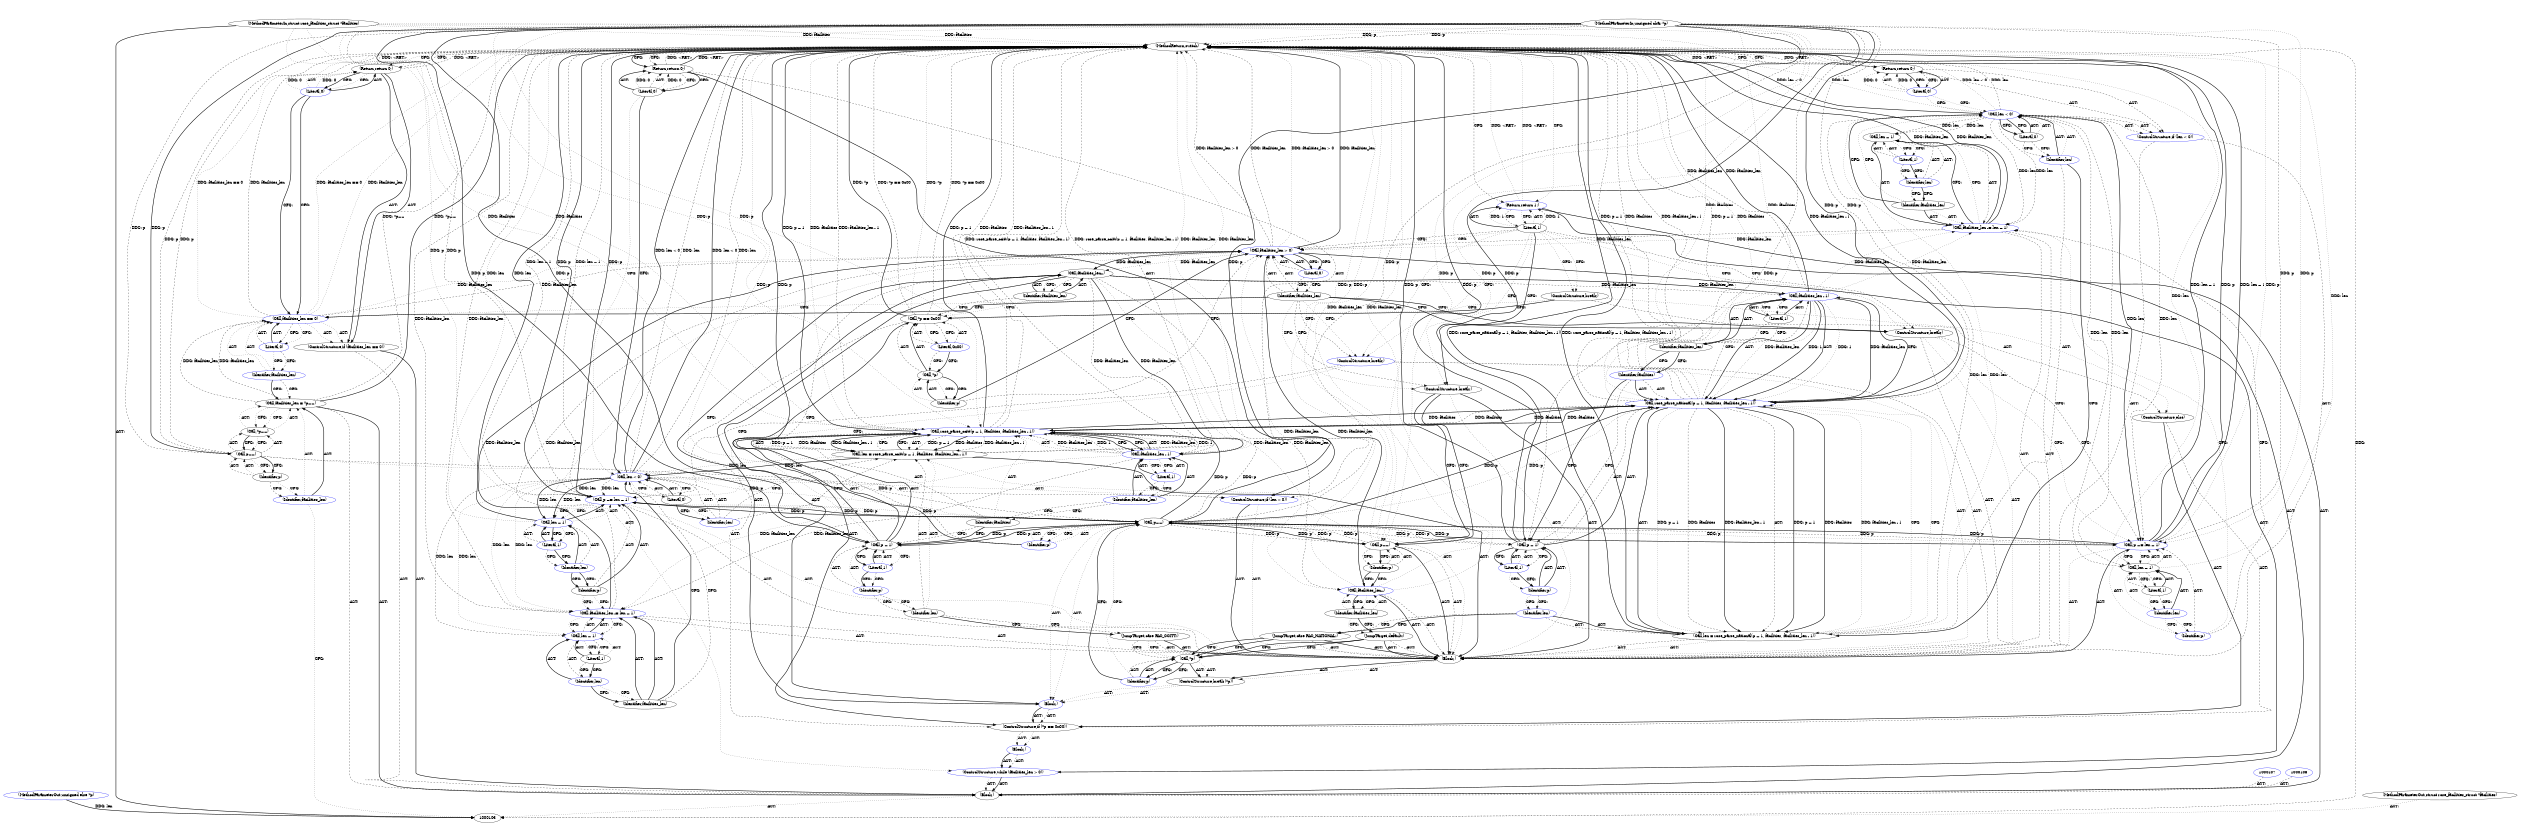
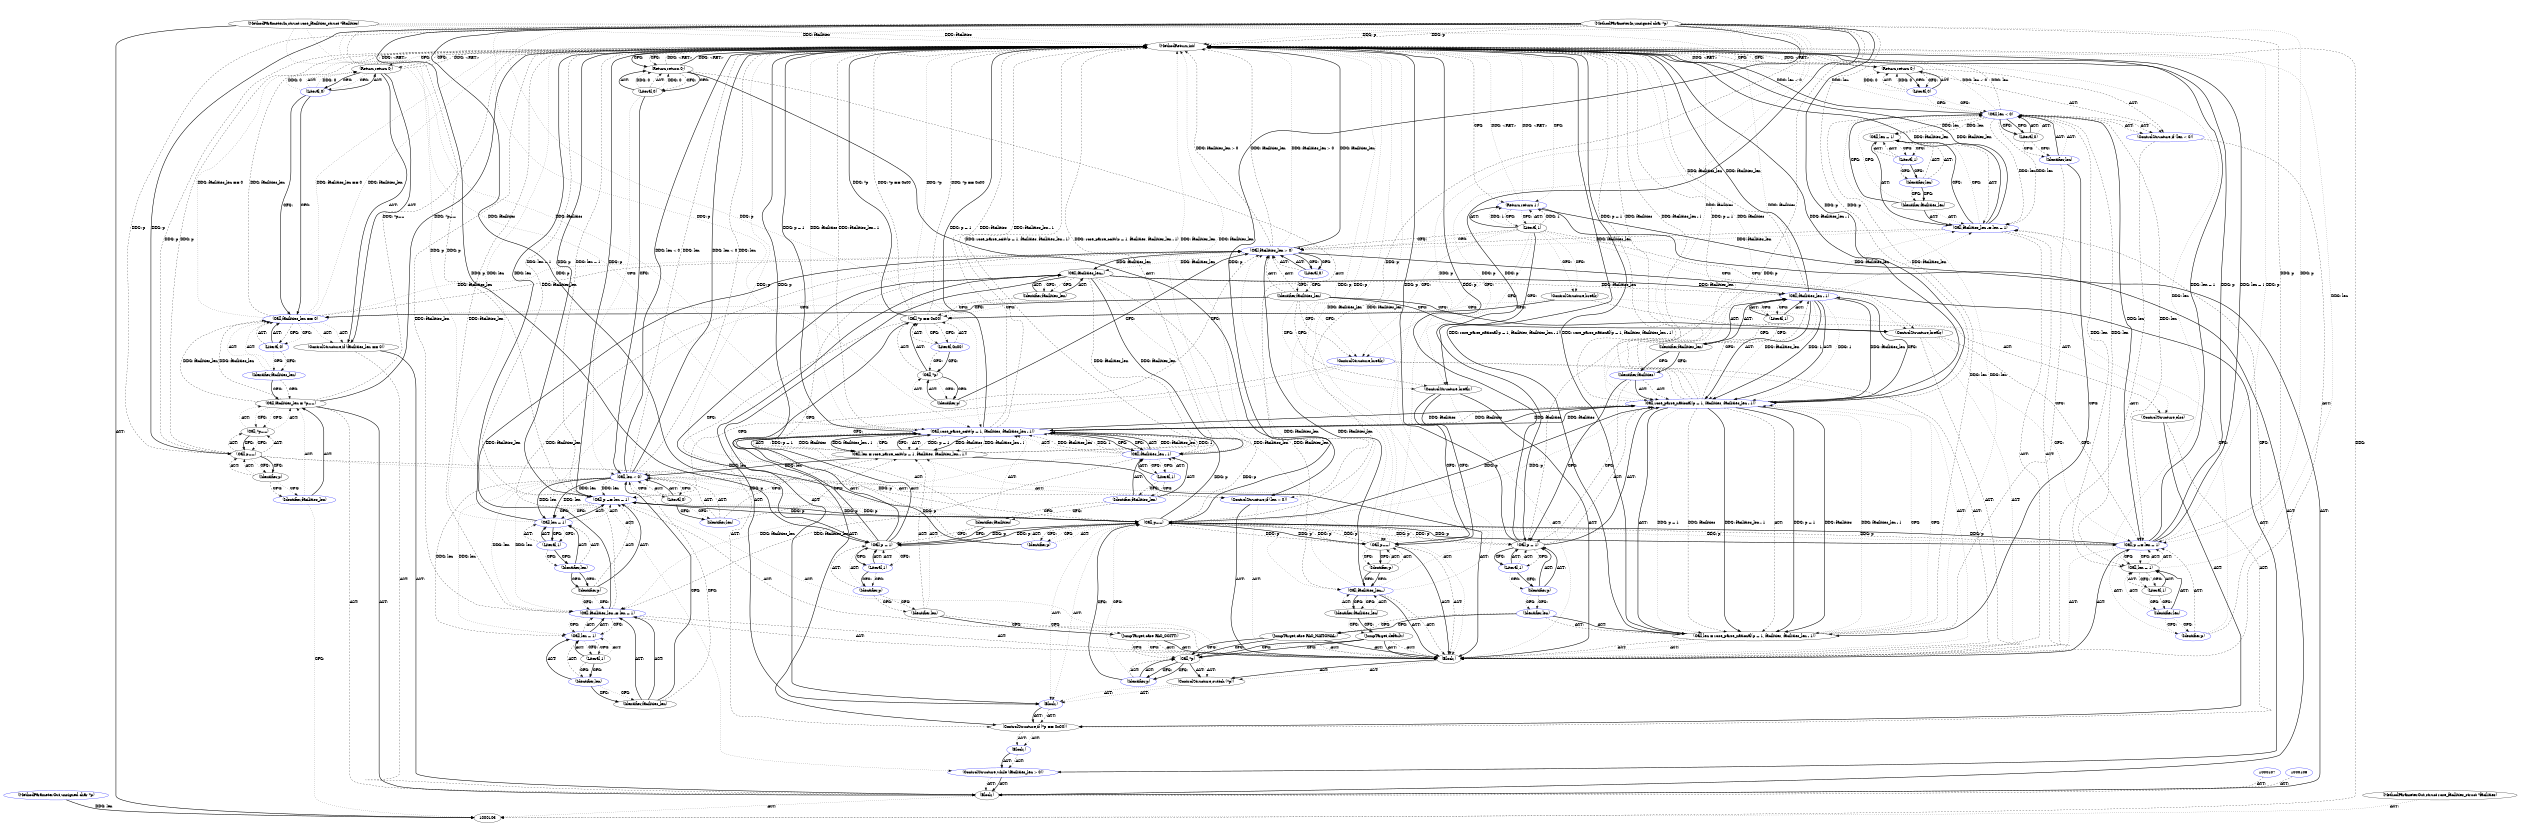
node "(MethodReturn,switch)": label "(MethodReturn,switch)" -> "(MethodReturn,int)"
node "(ControlStructure,break (*p))": label "(ControlStructure,break (*p))" -> "(ControlStructure,switch (*p))"
node "(MethodParameterOut,unsigned else *p)": label "(MethodParameterOut,unsigned else *p)" -> "(MethodParameterOut,unsigned char *p)"
